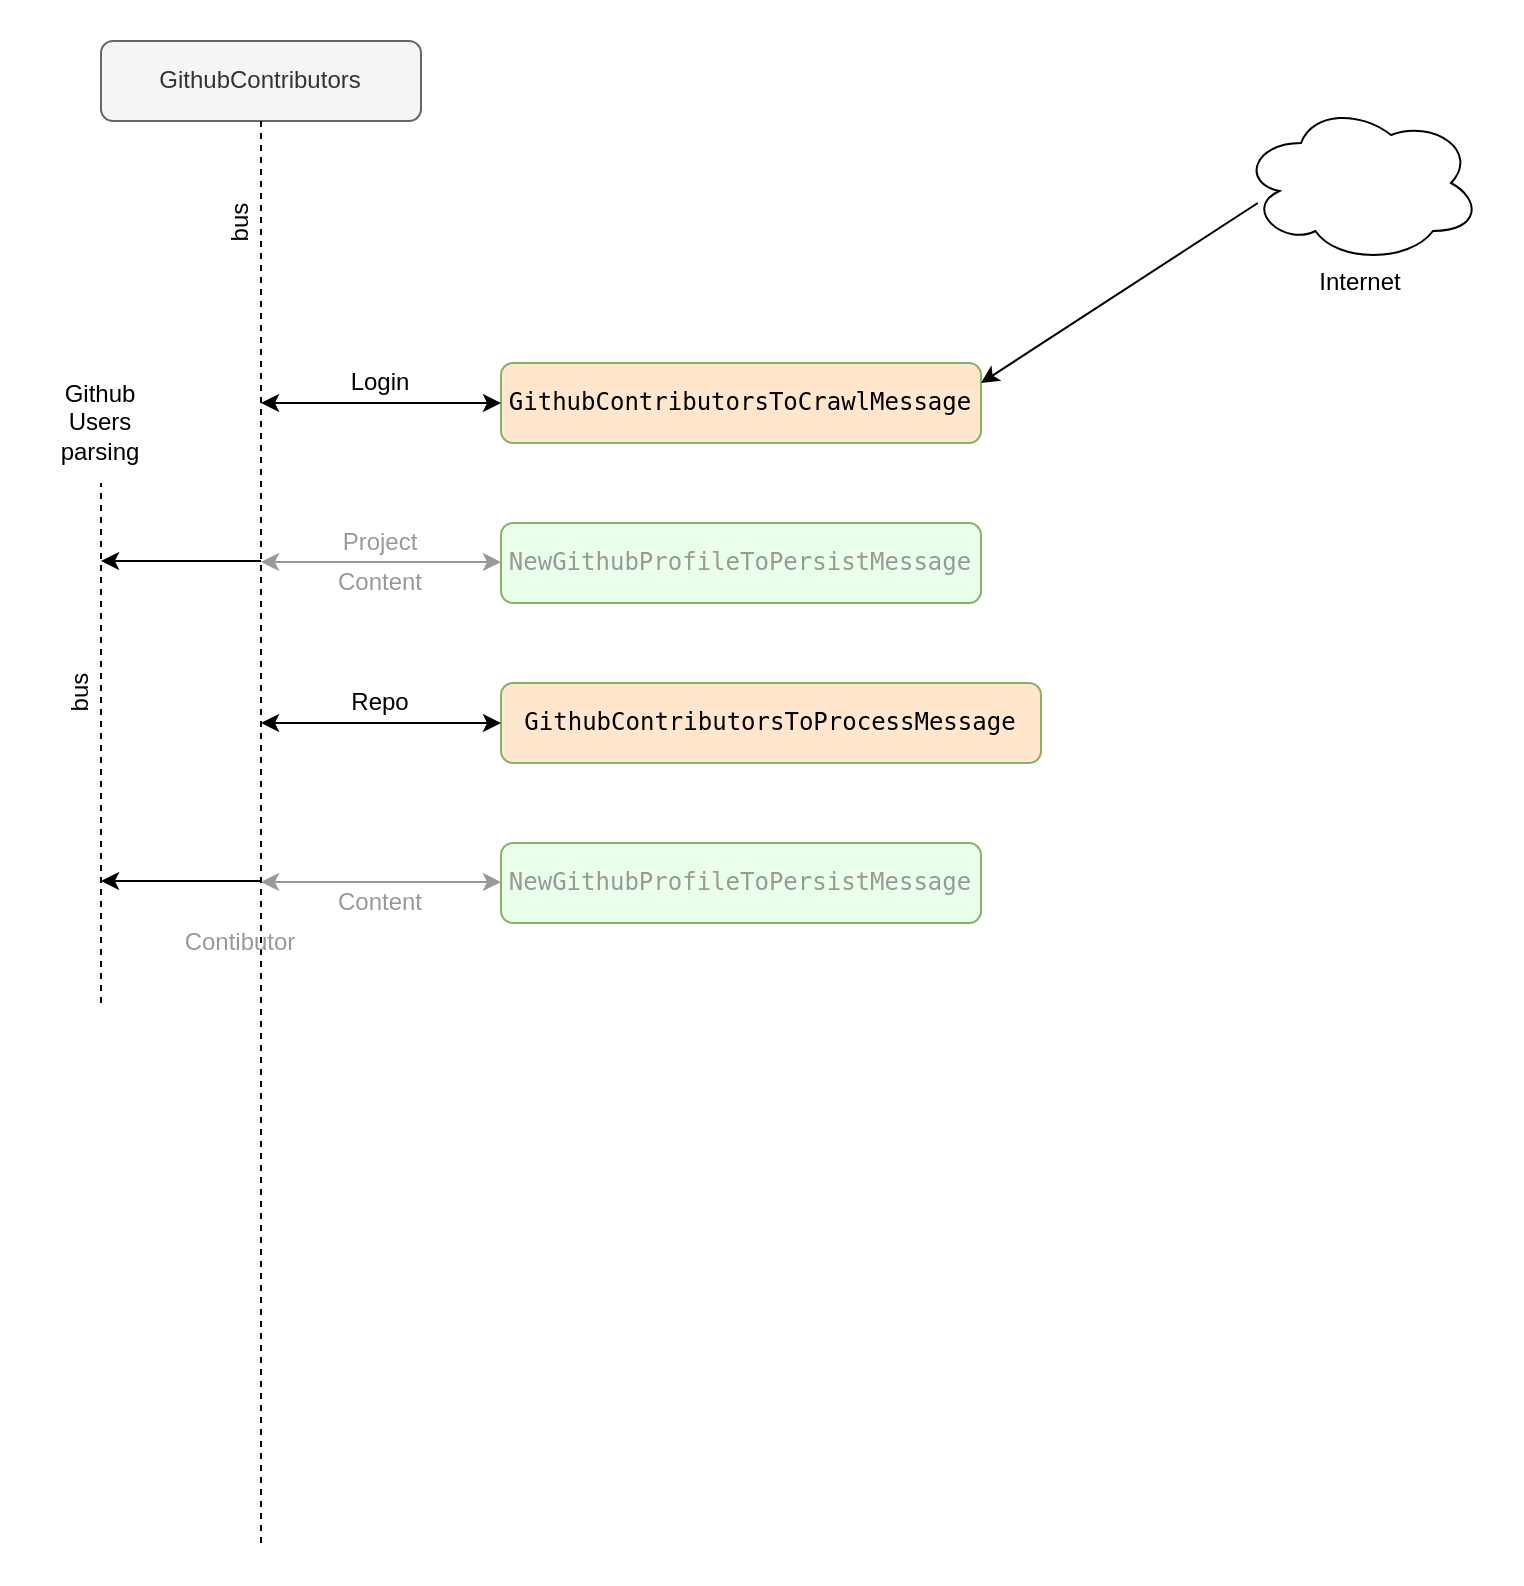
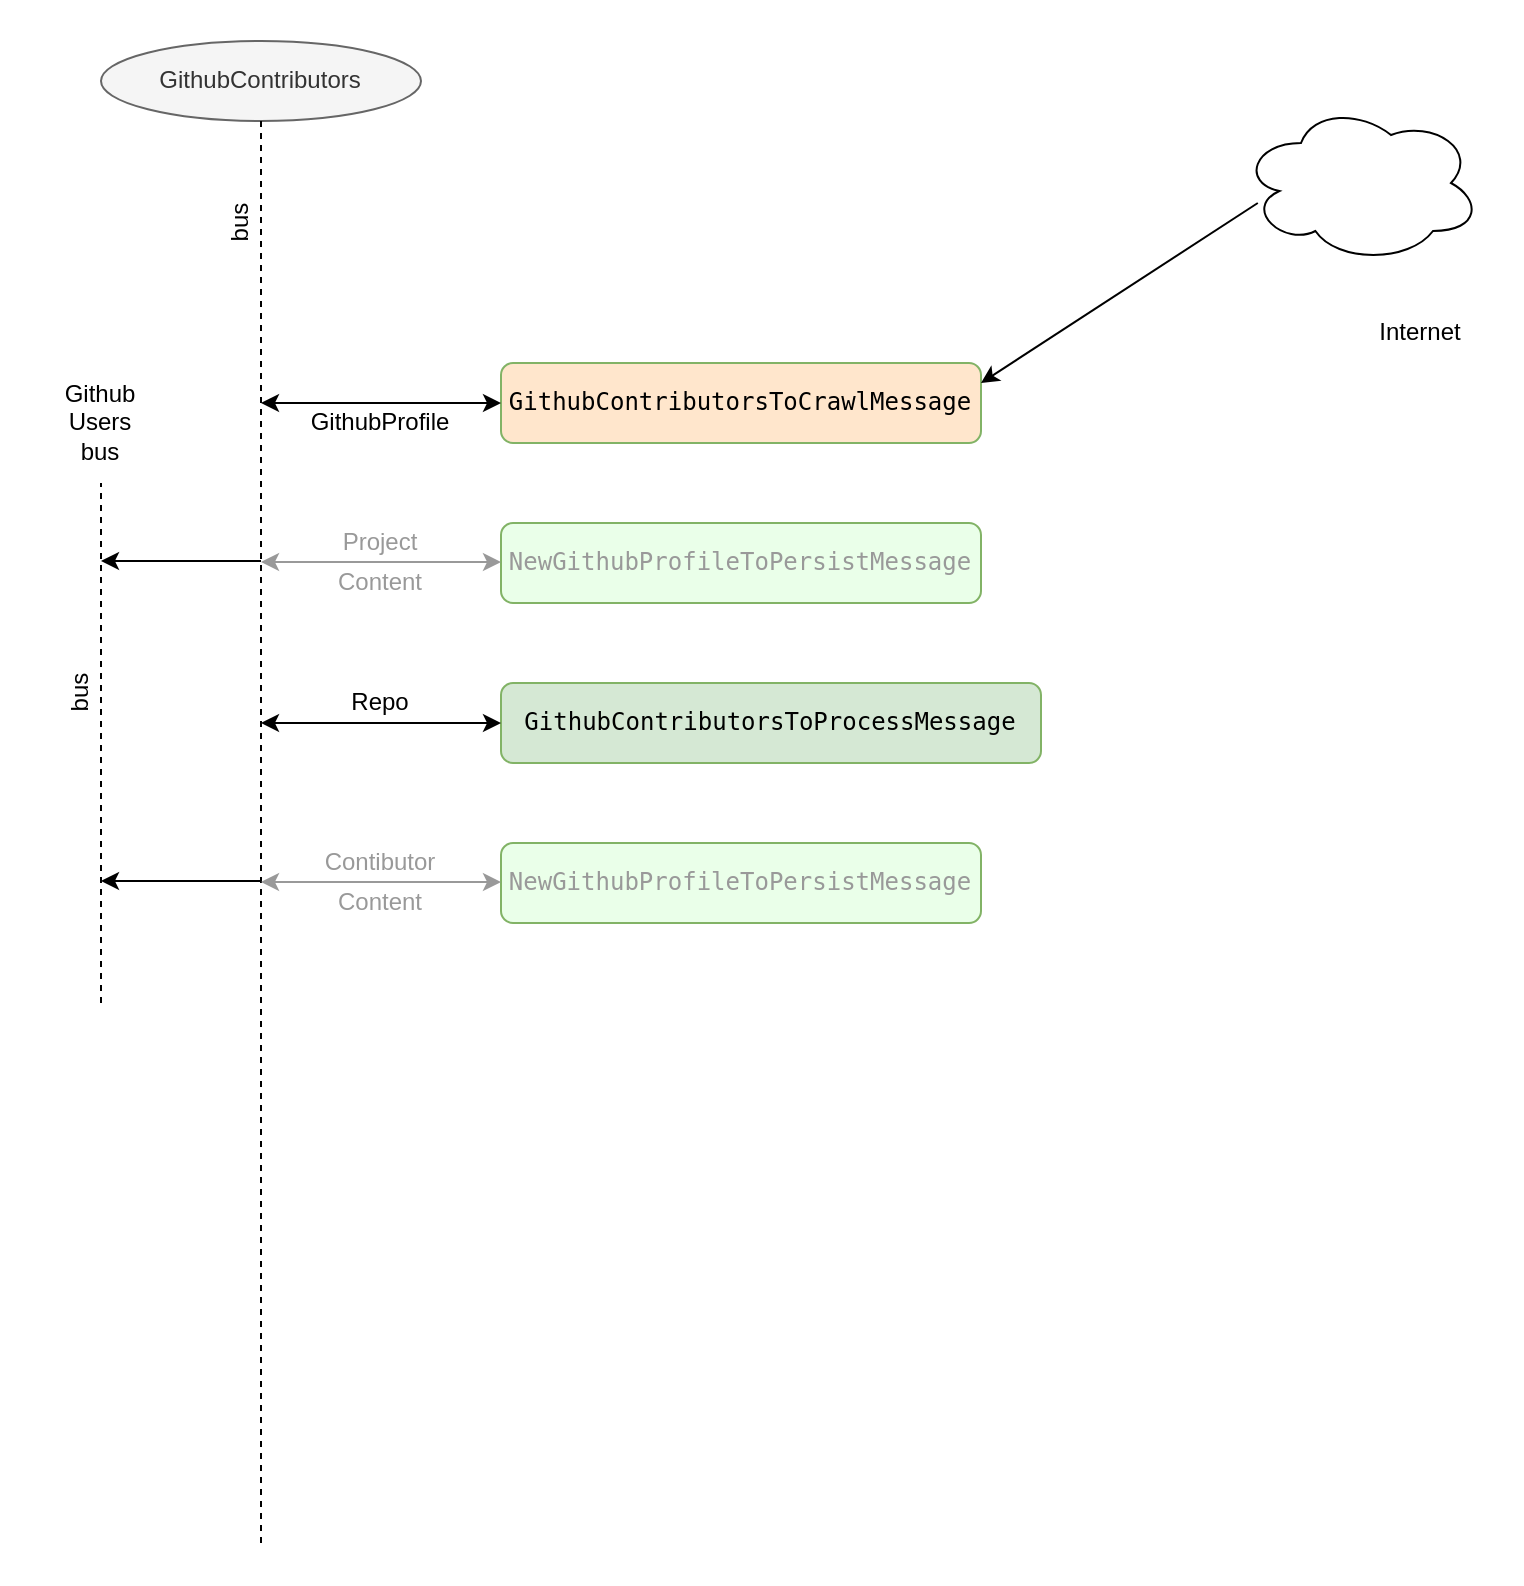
node "GithubContributors": shape rounded rectangle -> ellipse
node "Internet": moved (1361, 283) -> (1421, 333)
node "Login": removed
node "Github Users parsing": label "Github Users parsing" -> "Github Users bus"
node "GithubProfile": added
node "GithubContributorsToProcessMessage": fillcolor #ffe6cc -> #d5e8d4
node "Contibutor": moved (241, 943) -> (381, 863)
